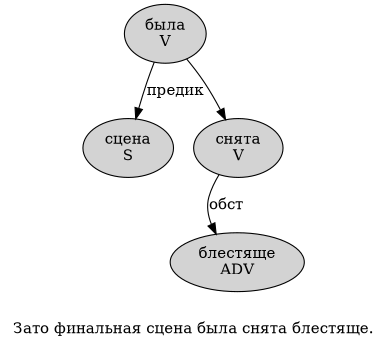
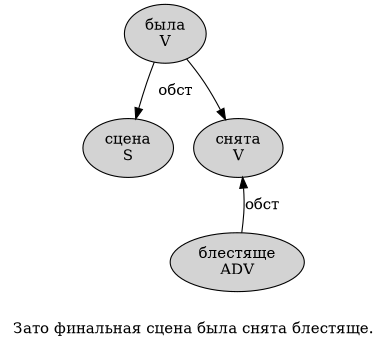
edge "была V" -> "сцена S": label "предик" -> "обст"
edge "снята V" -> "блестяще ADV": reversed
